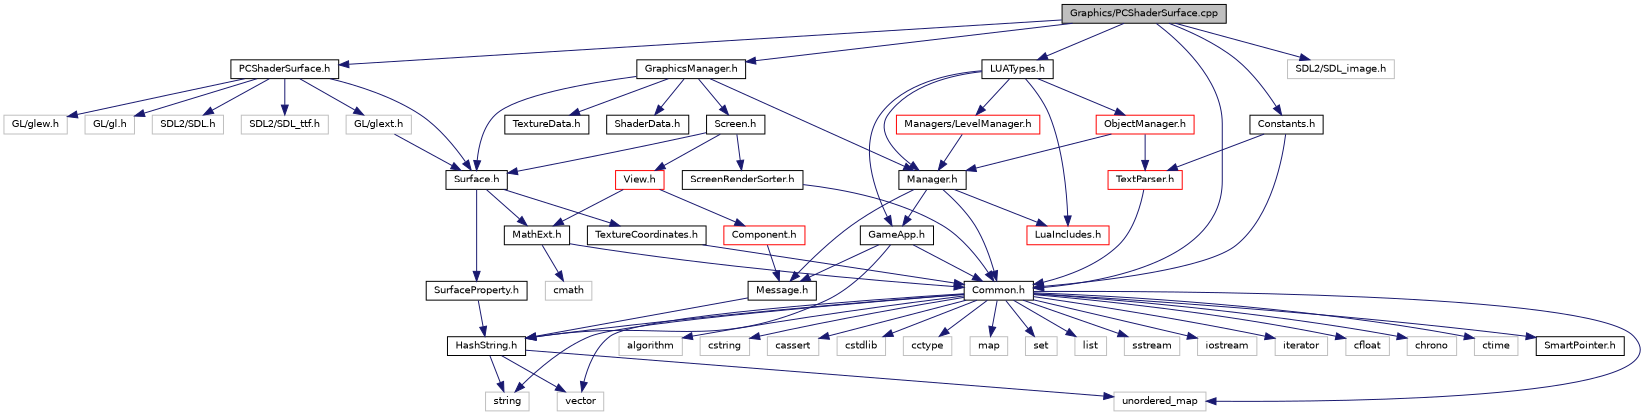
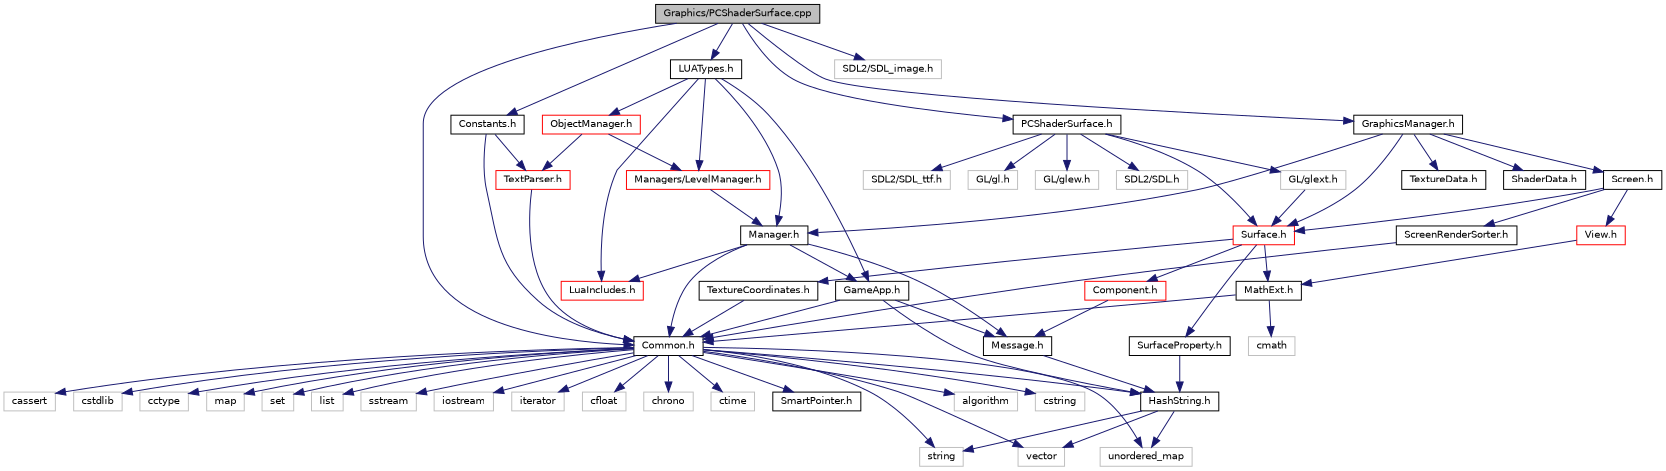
edge "ObjectManager.h" -> "Manager.h": now "ObjectManager.h" -> "Managers/LevelManager.h"
node "Surface.h": color black -> red
edge "View.h" -> "Component.h": now "Surface.h" -> "Component.h"
